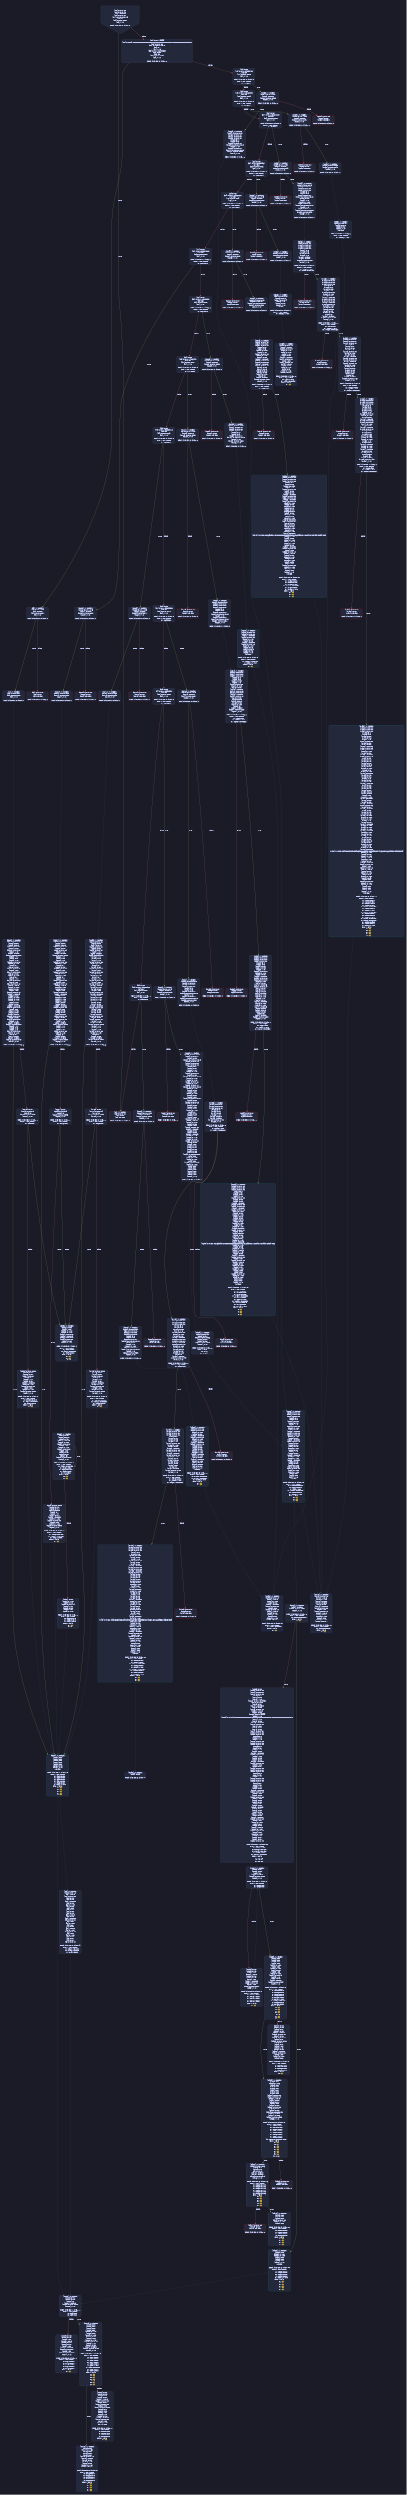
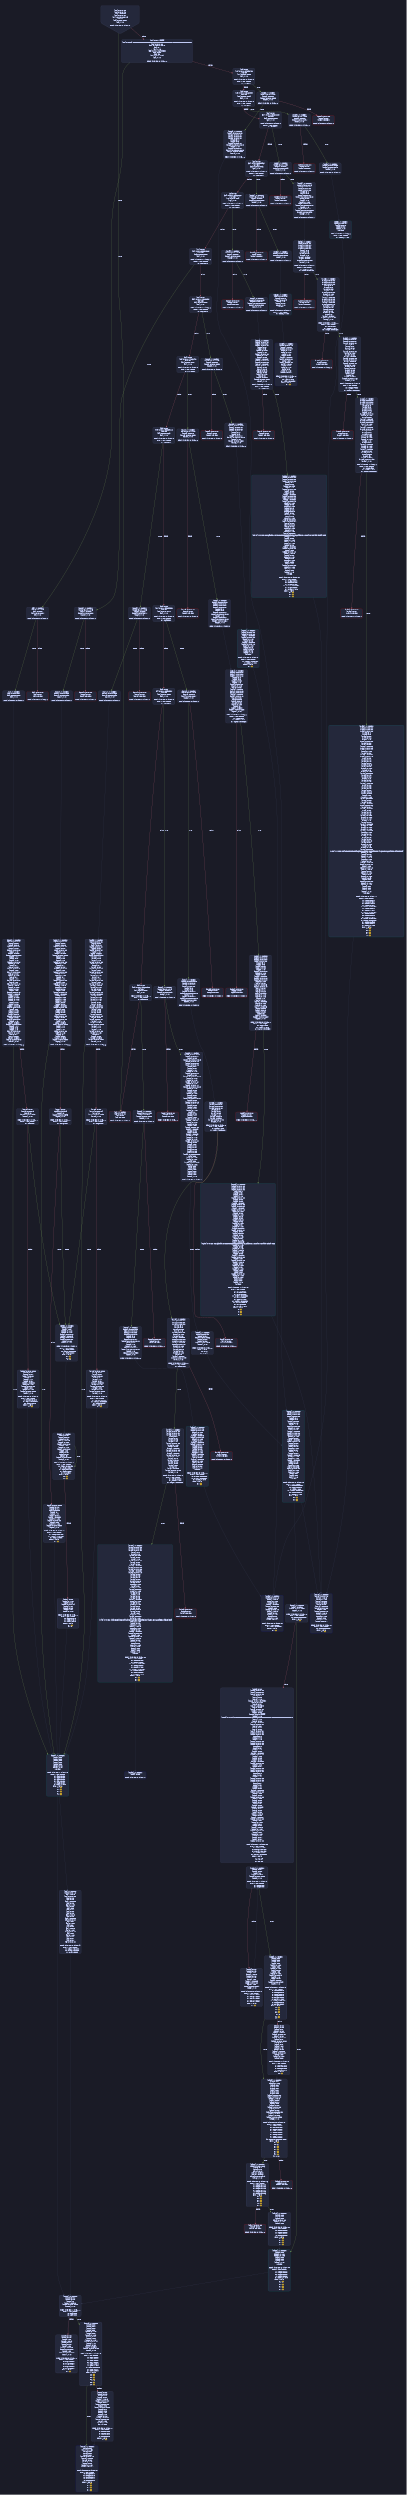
node "[029e] JUMPDEST [029f] STOP Stack size req: 6, sizeΔ: 0": label "[029e] JUMPDEST [029f] STOP Stack size req: 6, sizeΔ: 0" -> "[029e] JUMPDEST [029f] STOP Stack size req: 0, sizeΔ: 0"
